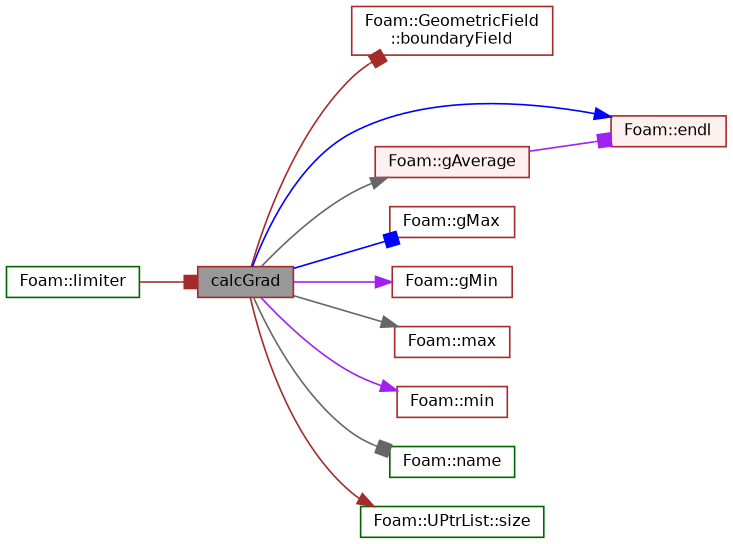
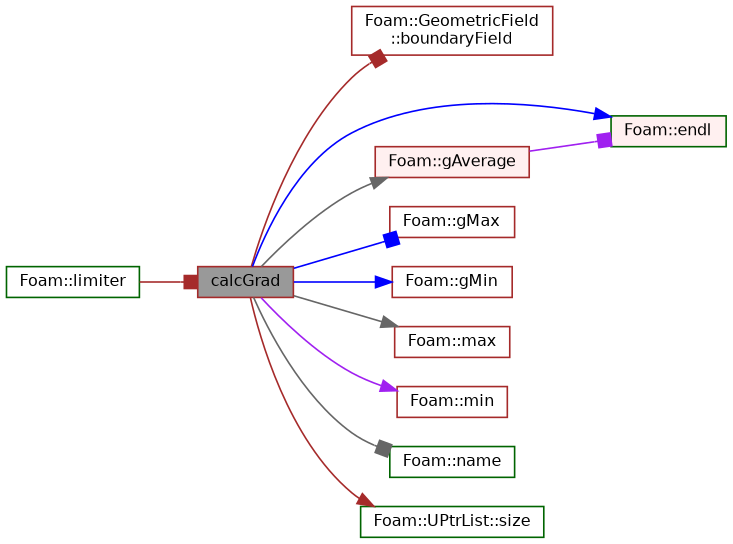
node "Foam::endl": color brown -> darkgreen
edge "calcGrad" -> "Foam::gMin": color purple -> blue
